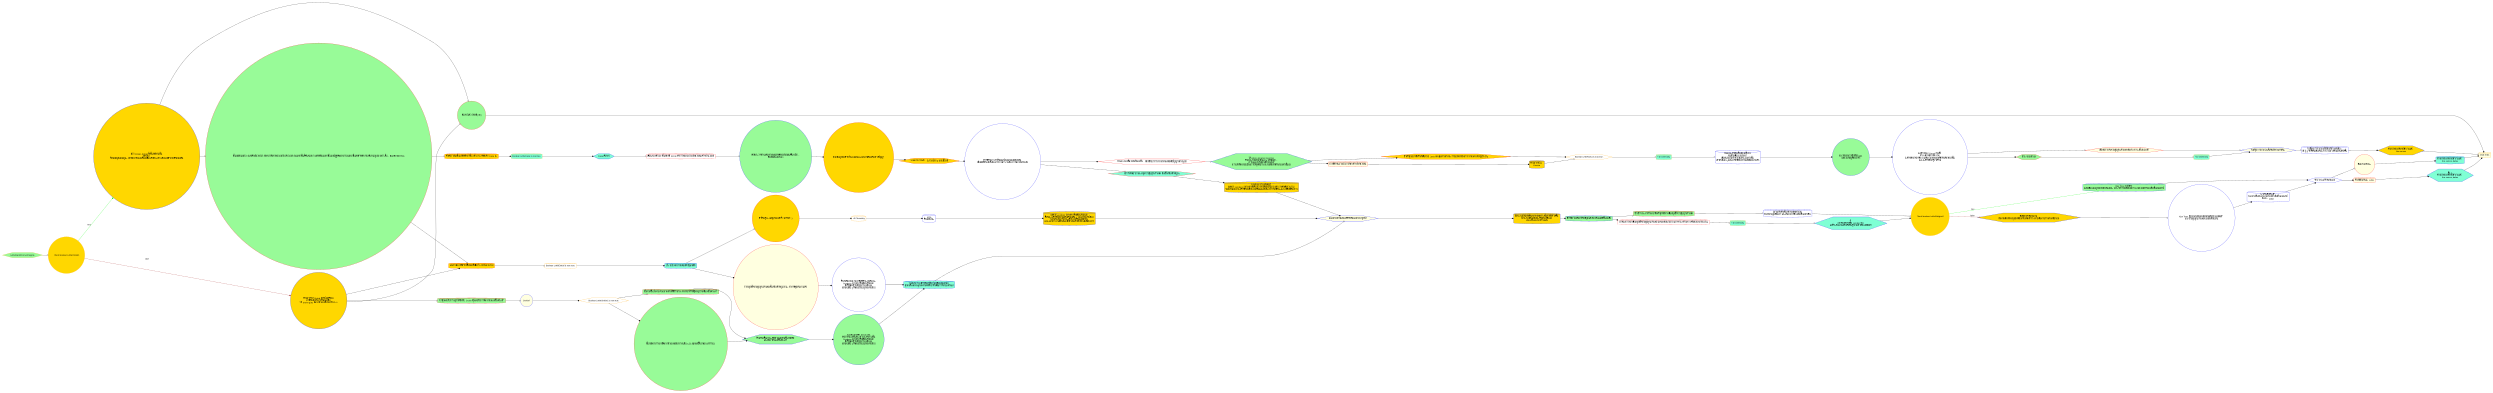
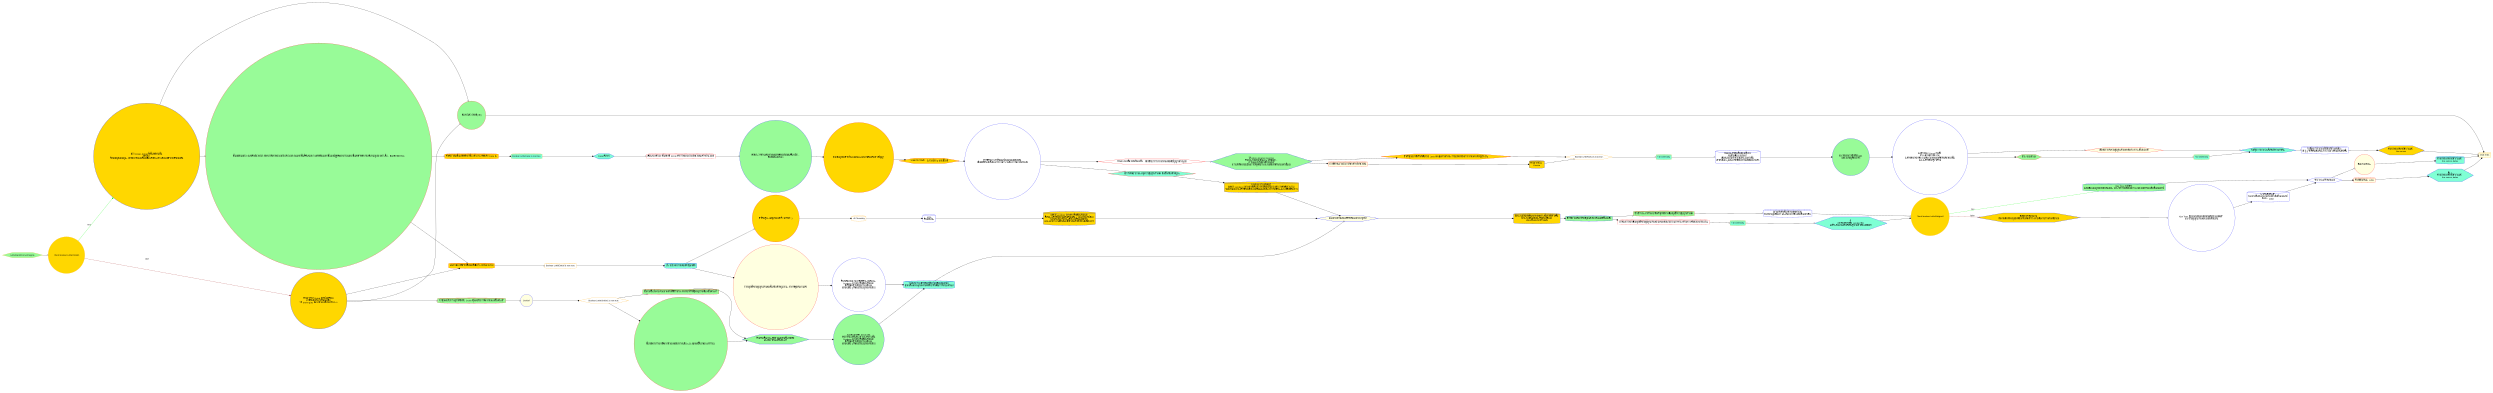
node "ในที่สุดการถ่ายโอนก็มีข้อดีบ้างแล้วสินะ": fillcolor lightyellow -> aquamarine
